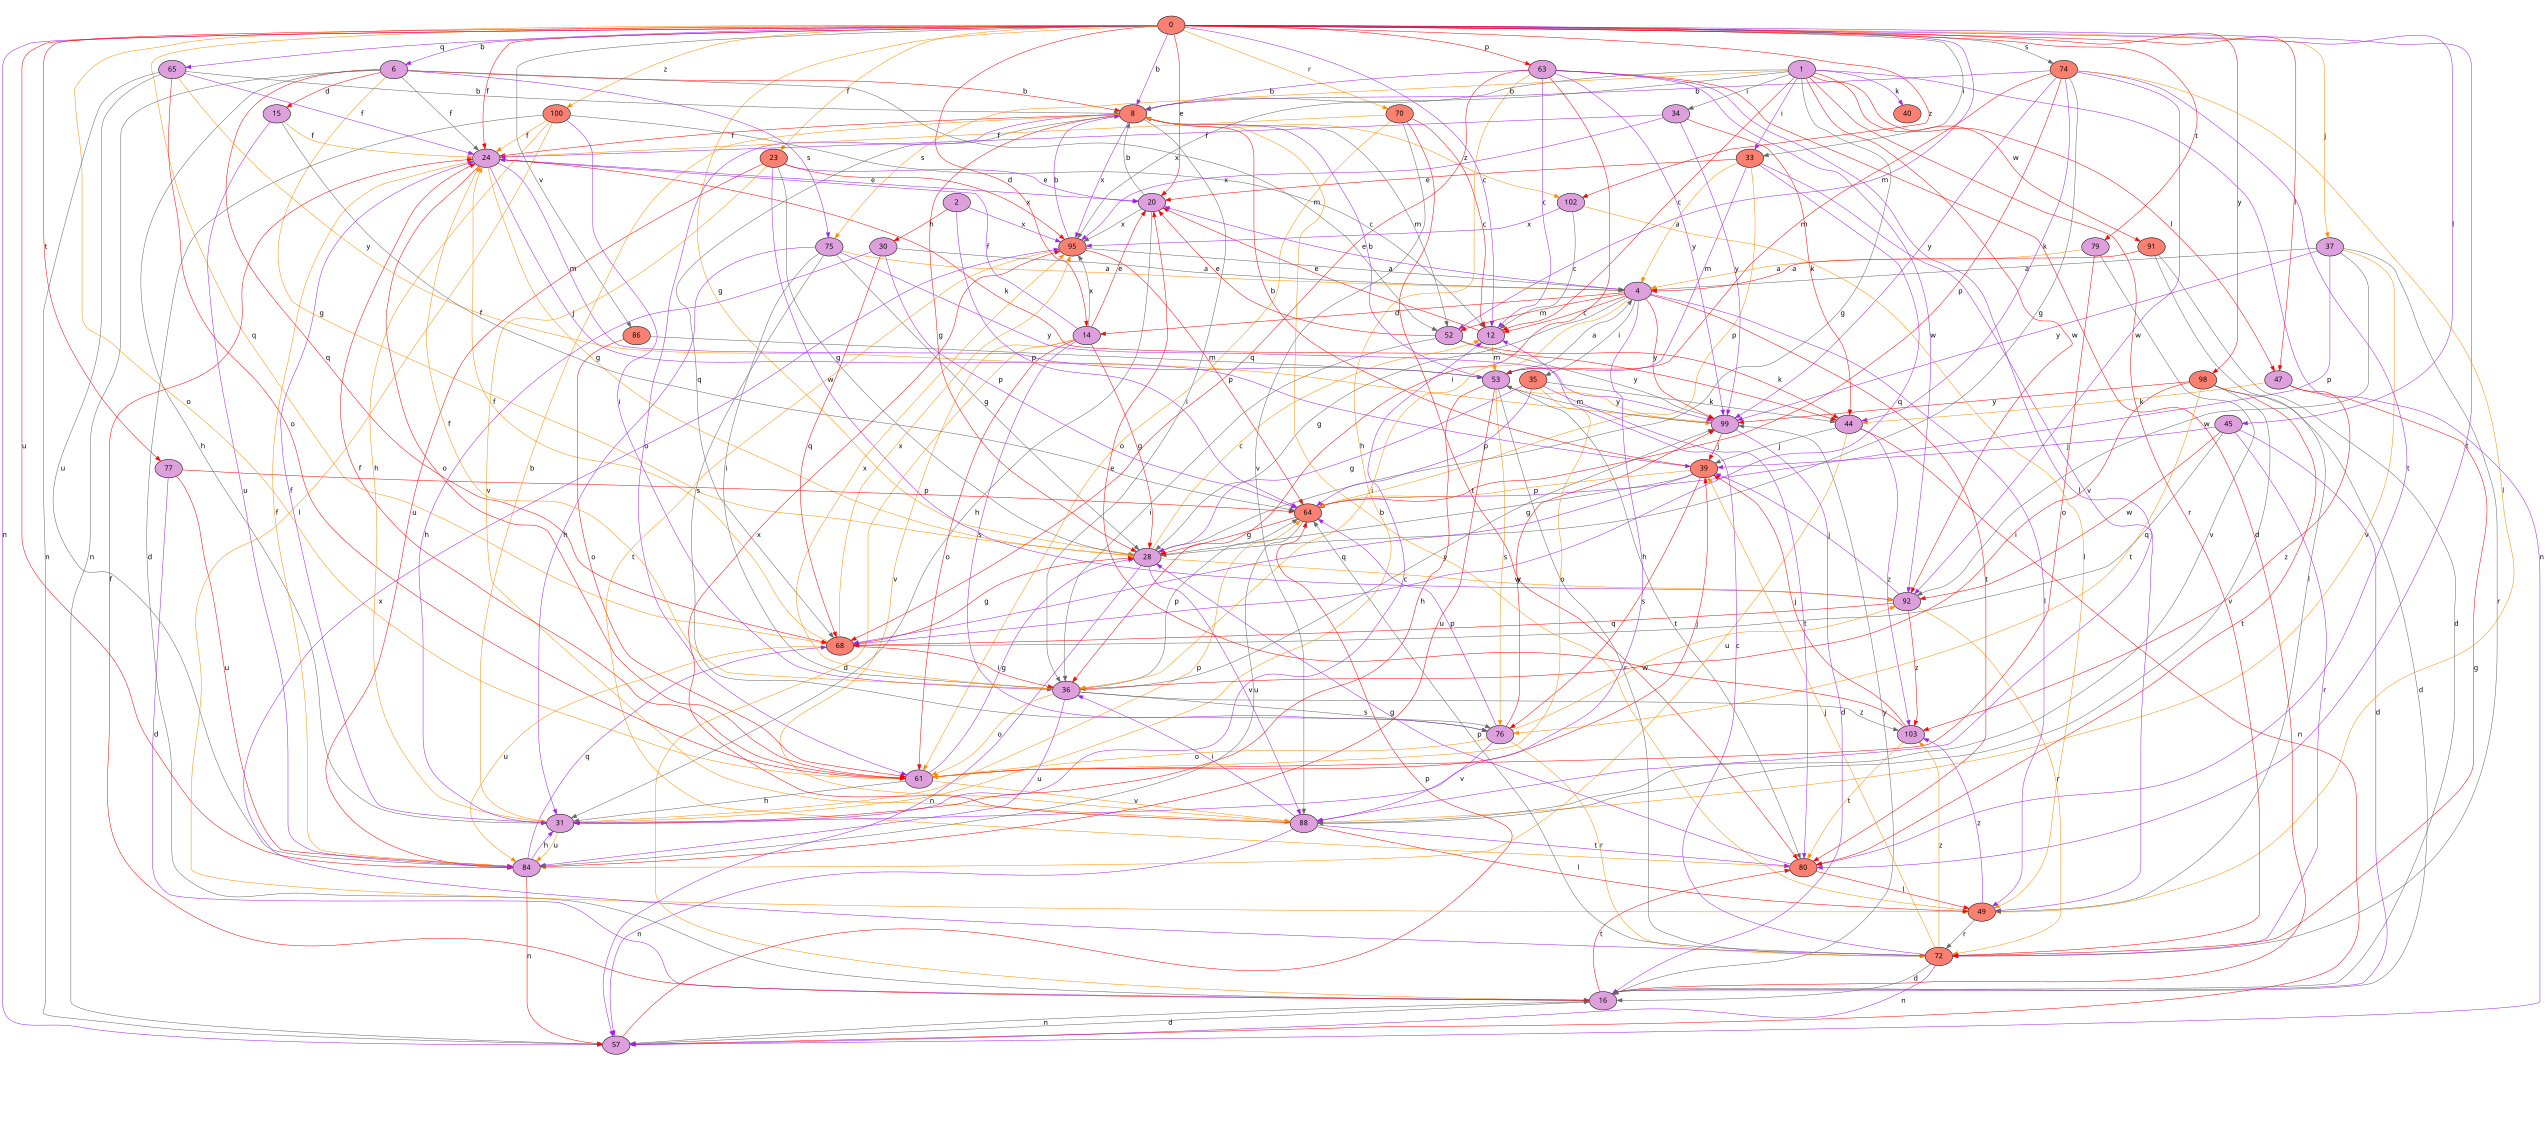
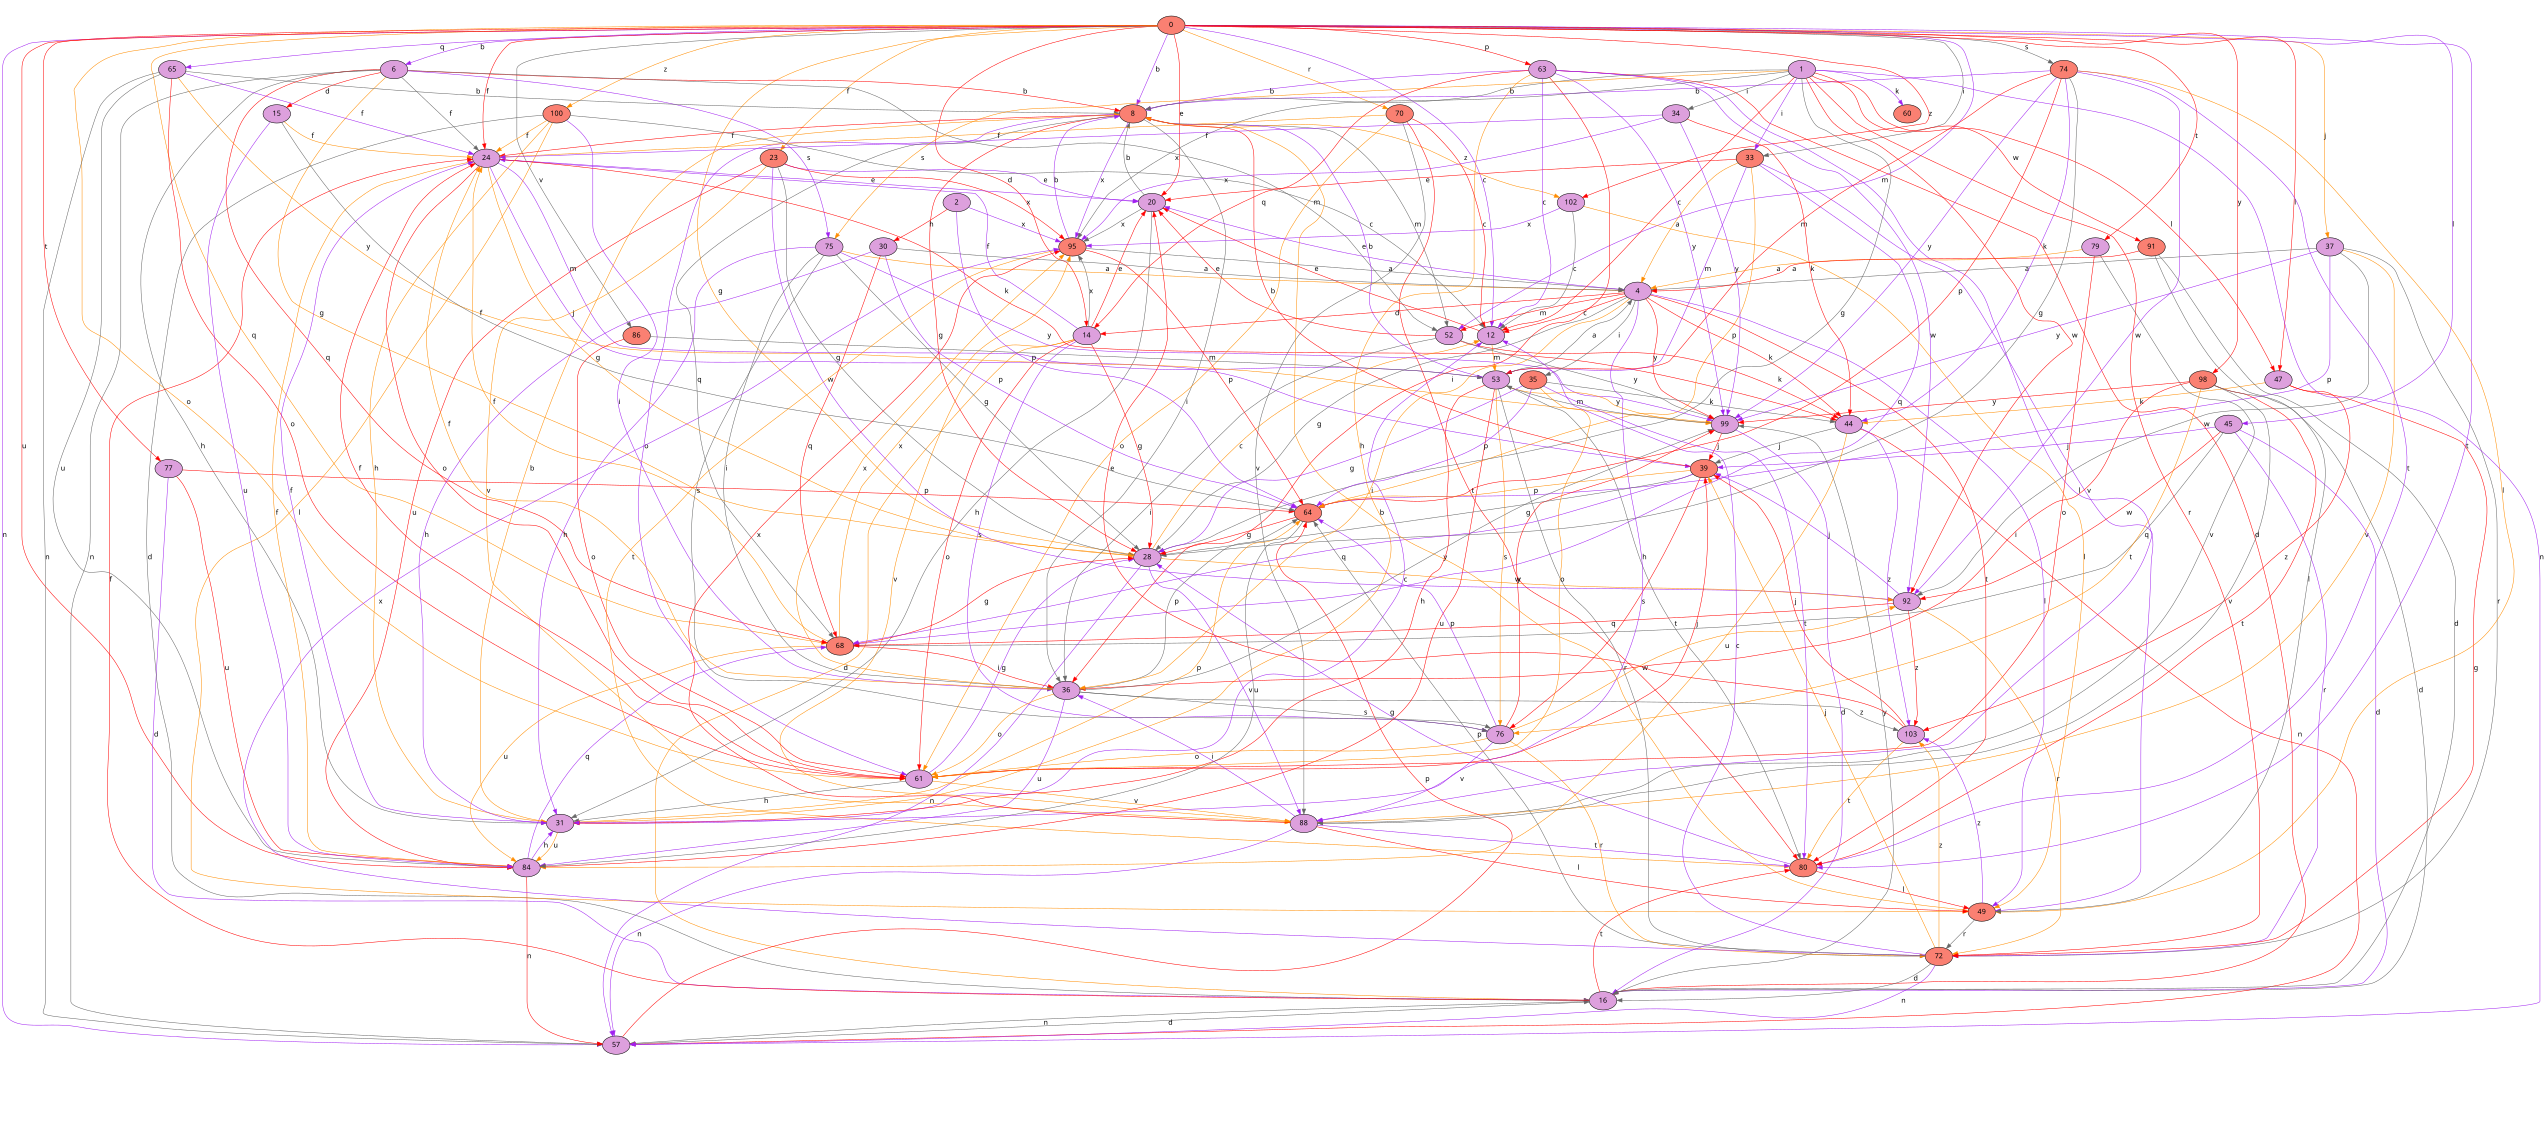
node "40": label "40" -> "60"
edge "4" -> "44": added, label "k"
edge "63" -> "68": now "63" -> "14"
